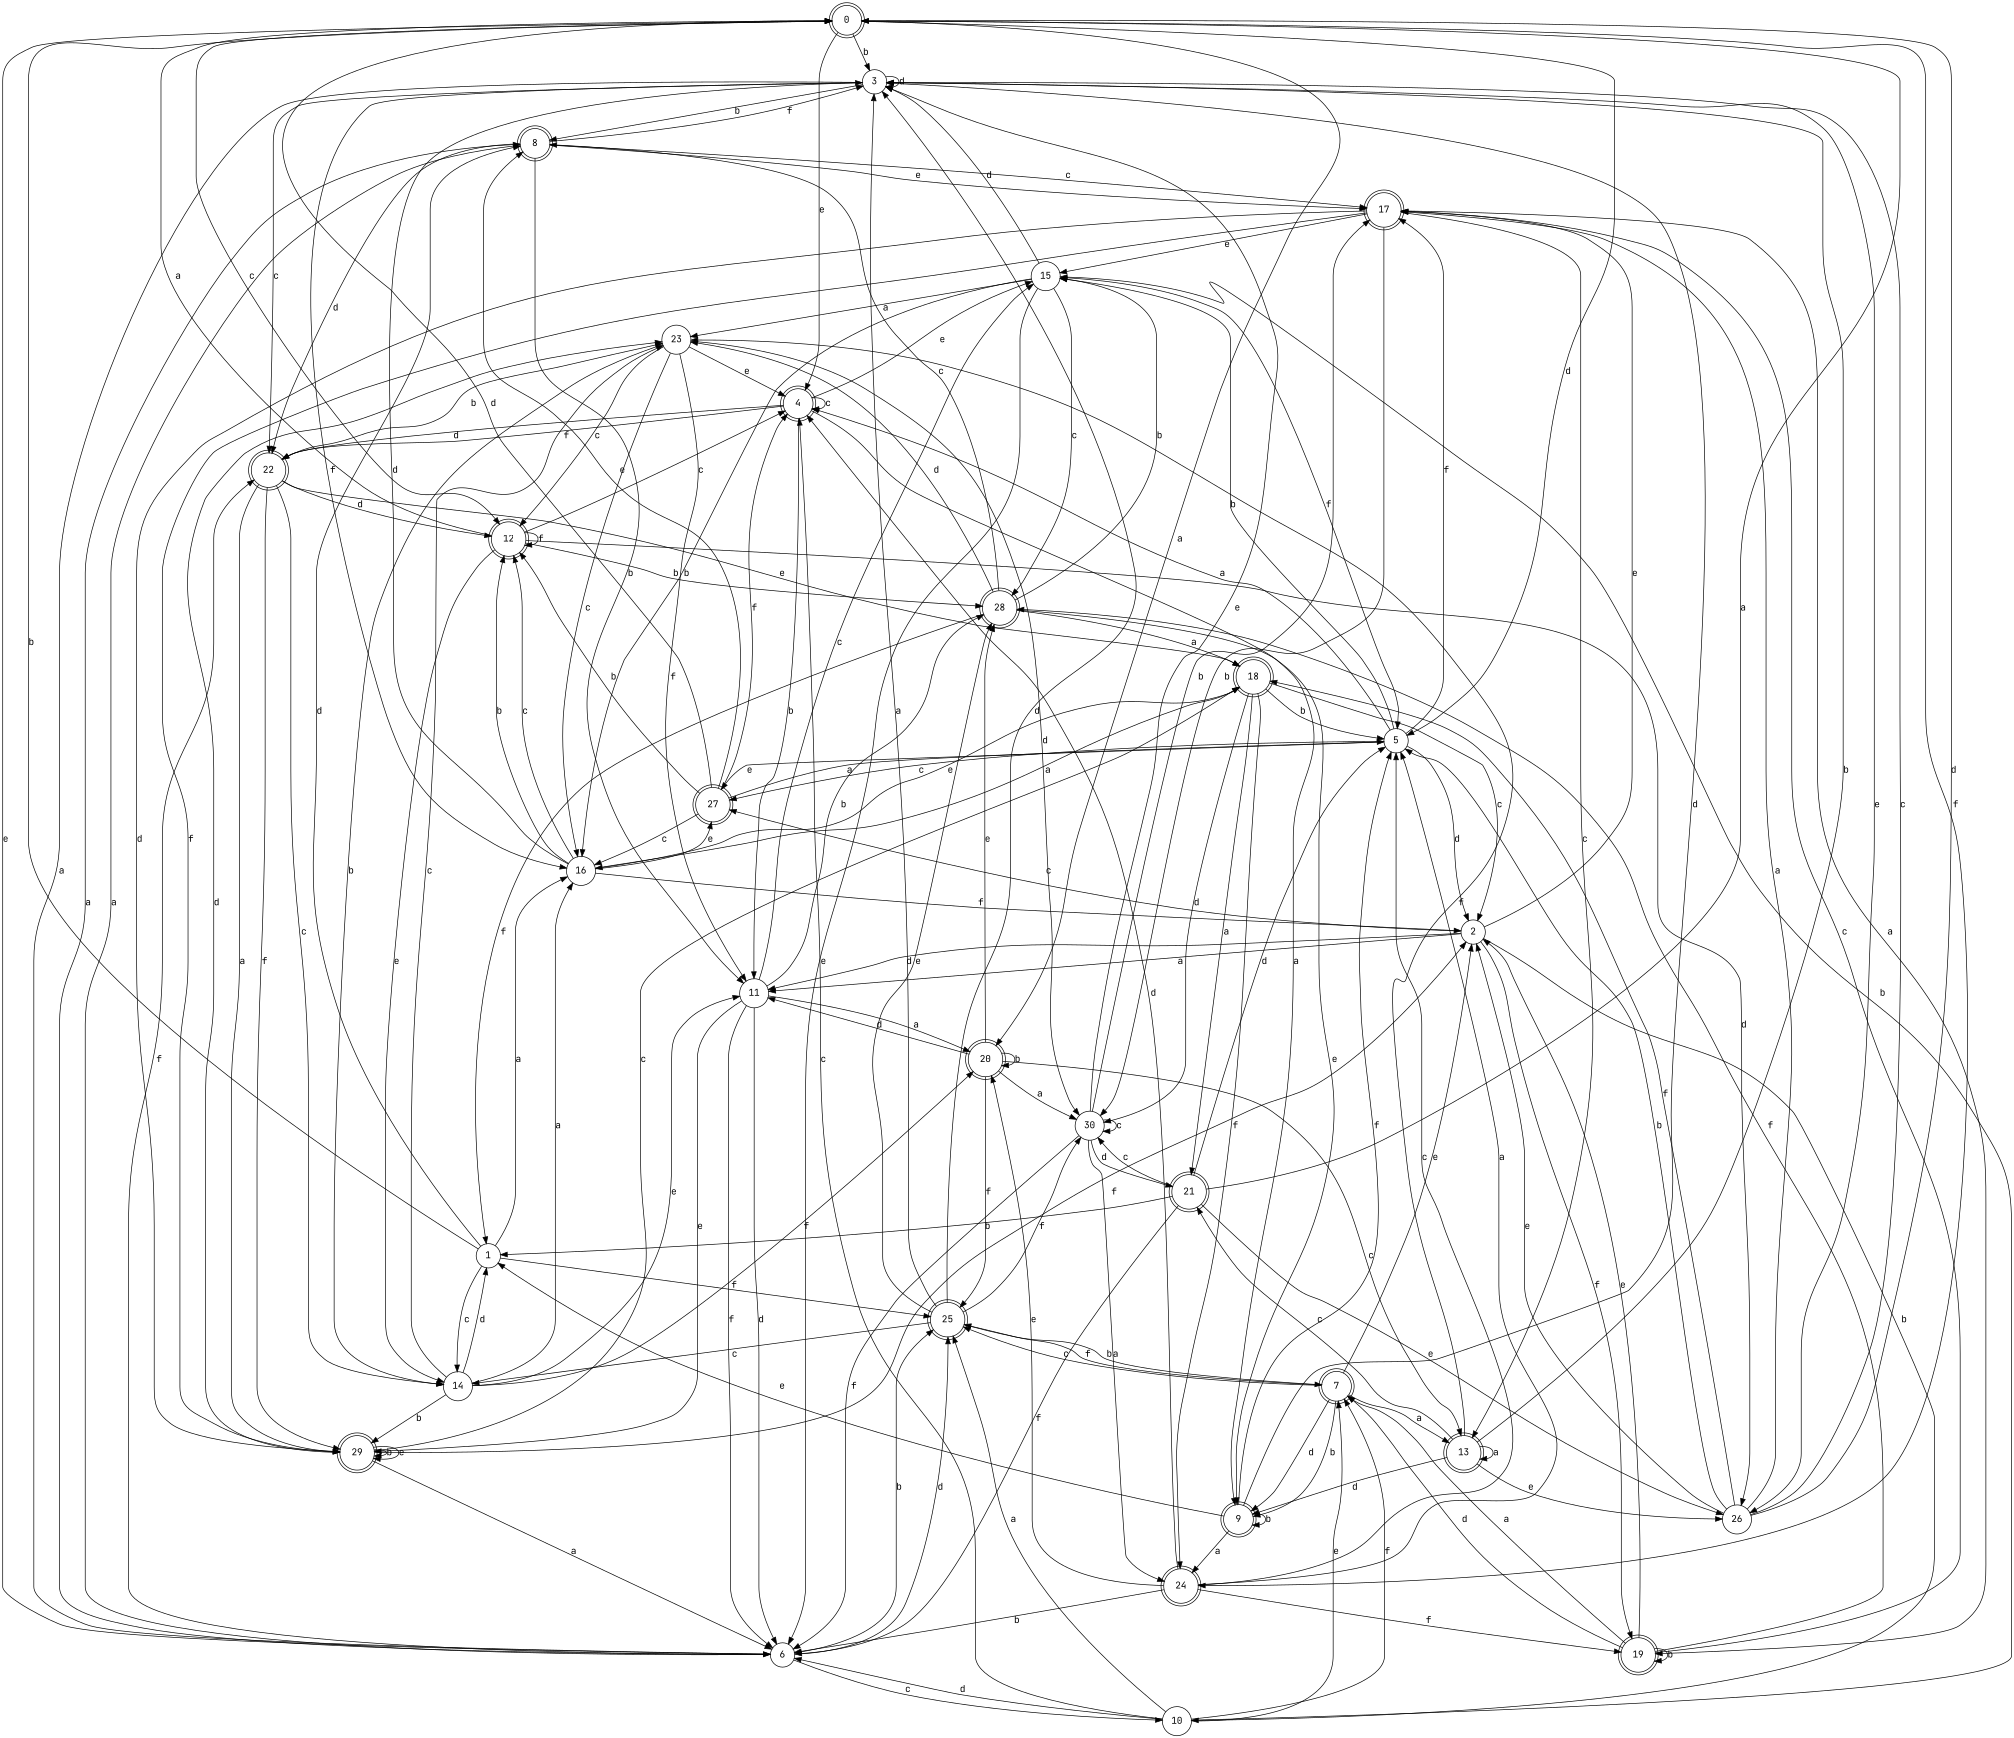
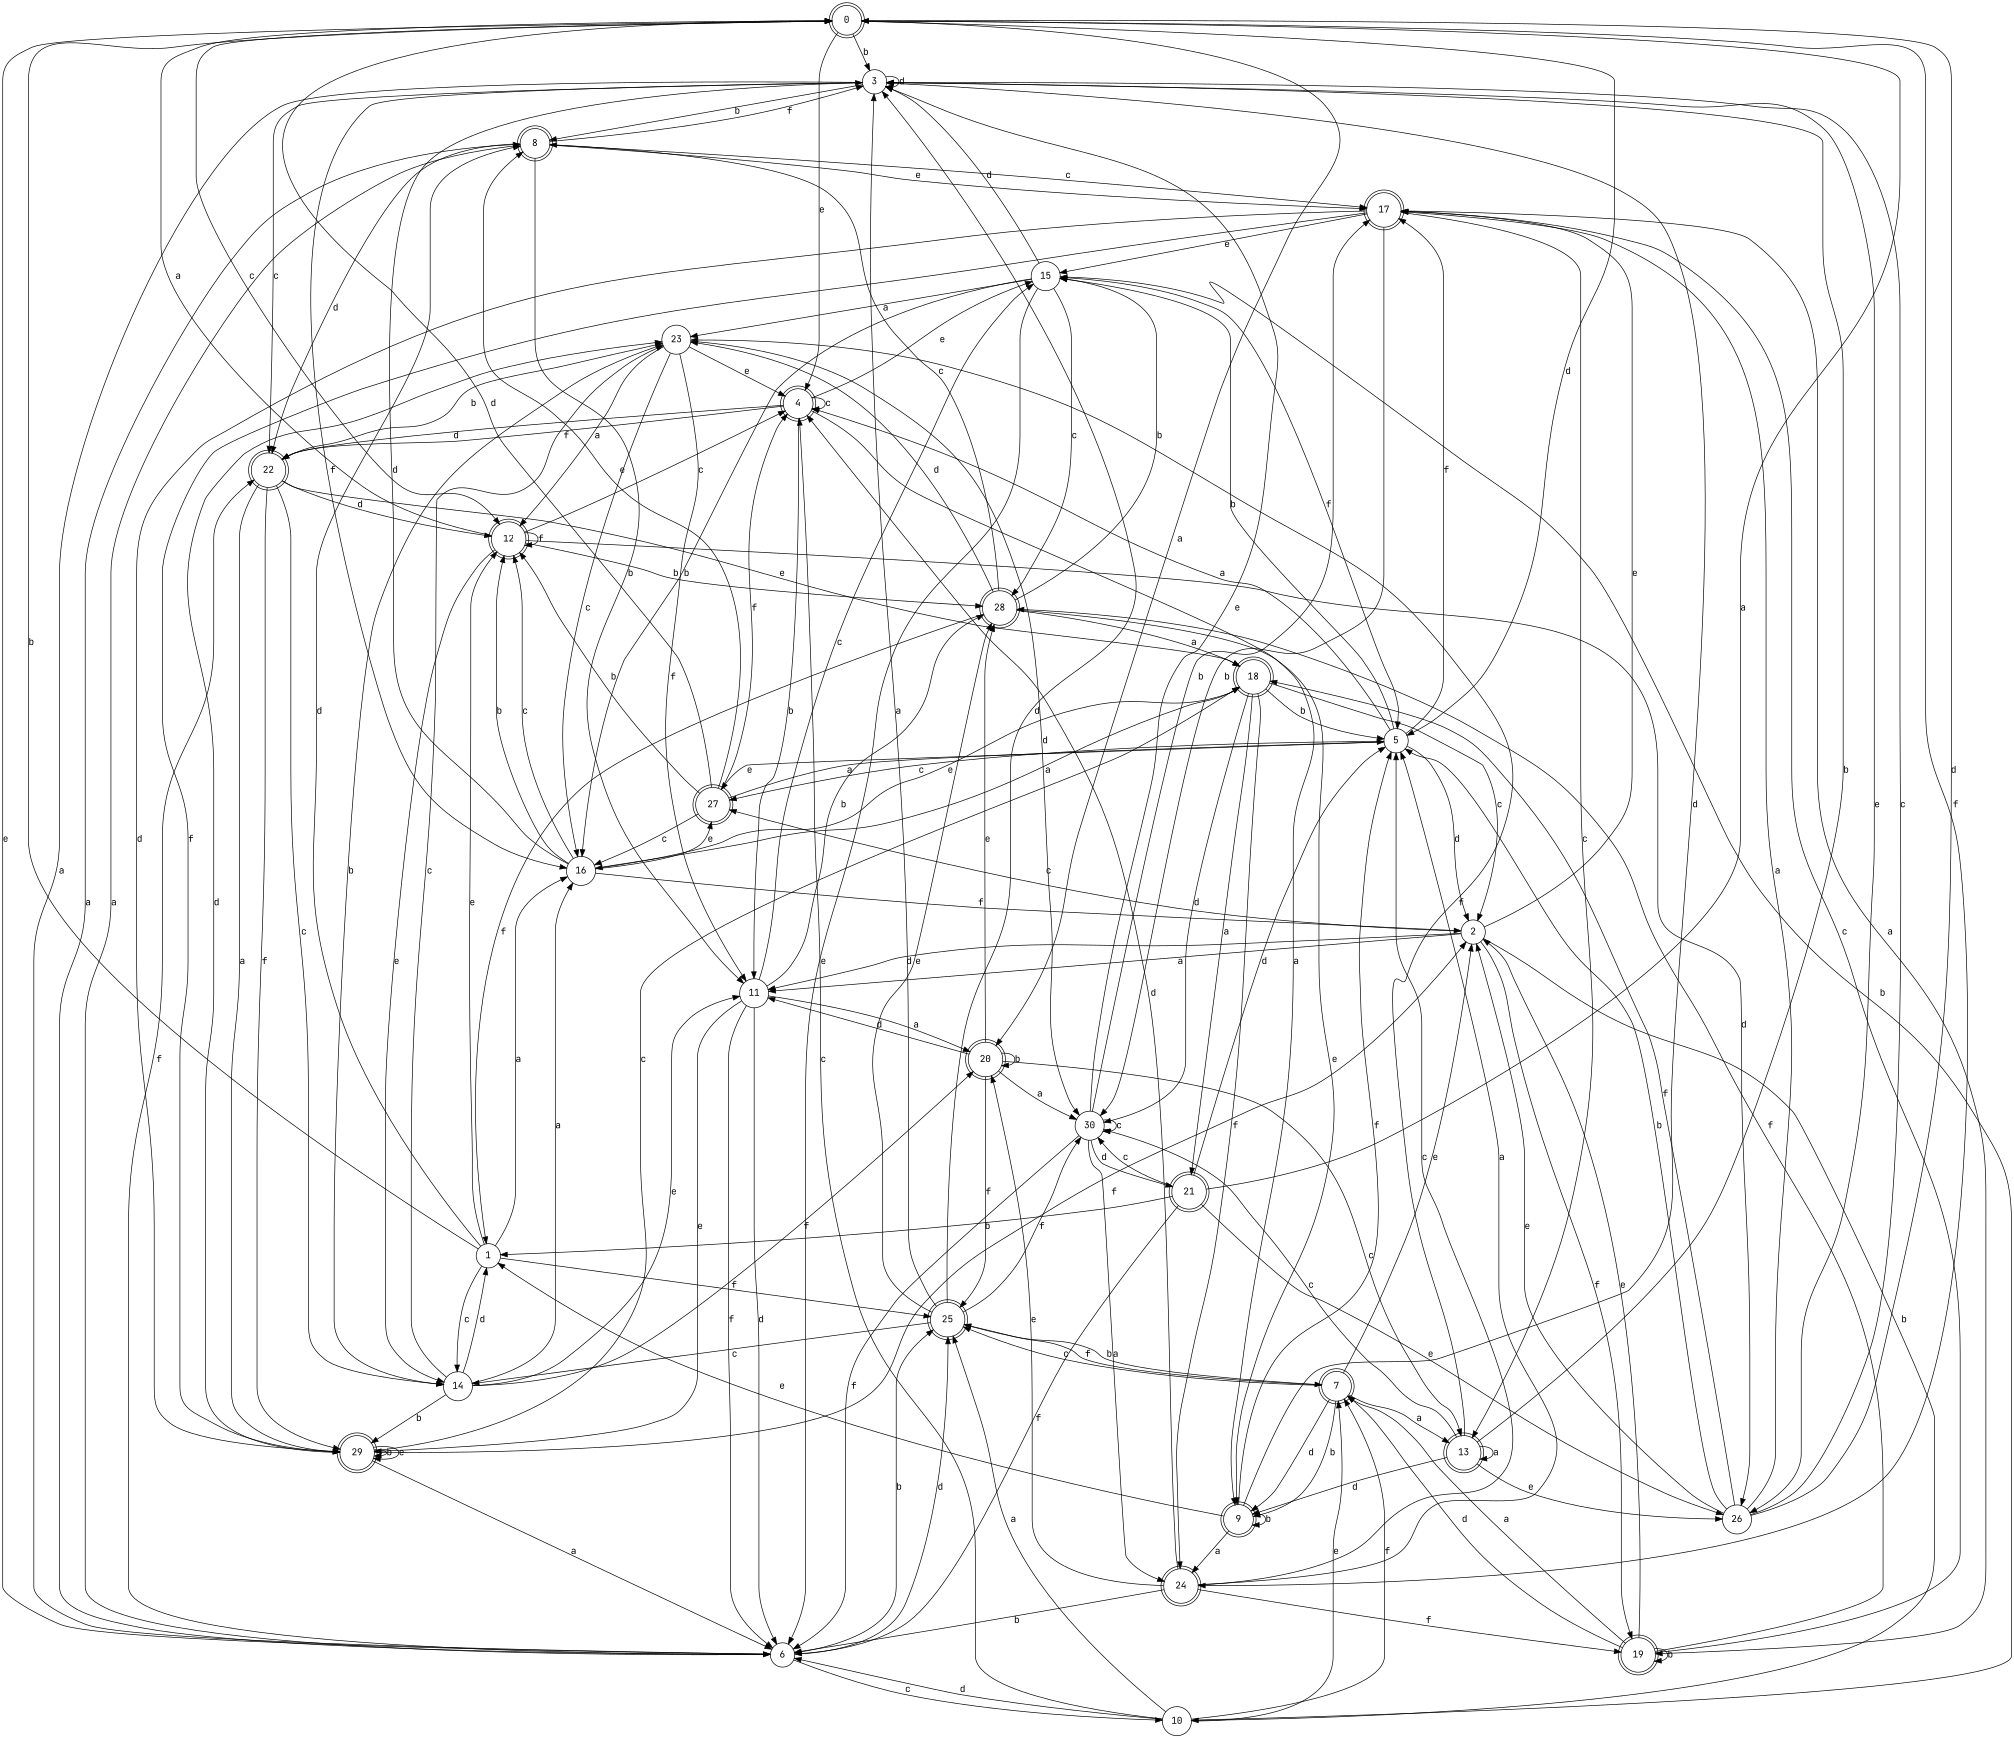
edge "23" -> "12": label "c" -> "a"
edge "1" -> "12": added, label "e"
edge "13" -> "21": now "13" -> "30"
